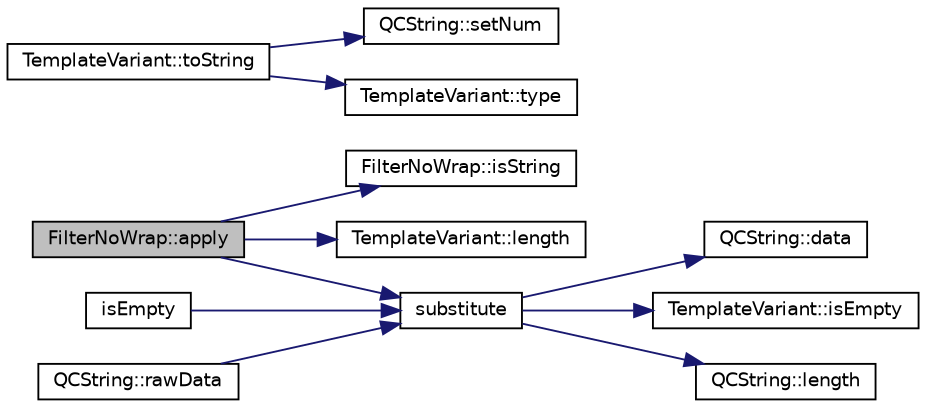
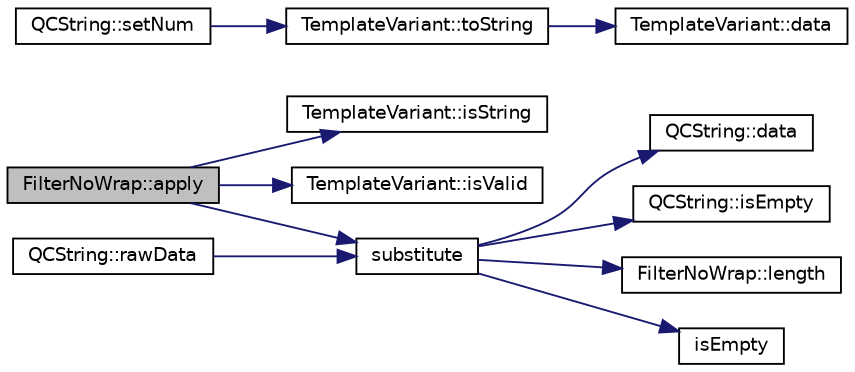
edge "TemplateVariant::toString" -> "QCString::setNum": reversed
node "TemplateVariant::type": label "TemplateVariant::type" -> "TemplateVariant::data"
node "FilterNoWrap::isString": label "FilterNoWrap::isString" -> "TemplateVariant::isString"
node "TemplateVariant::length": label "TemplateVariant::length" -> "TemplateVariant::isValid"
edge "isEmpty" -> "substitute": reversed
node "TemplateVariant::isEmpty": label "TemplateVariant::isEmpty" -> "QCString::isEmpty"
node "QCString::length": label "QCString::length" -> "FilterNoWrap::length"
